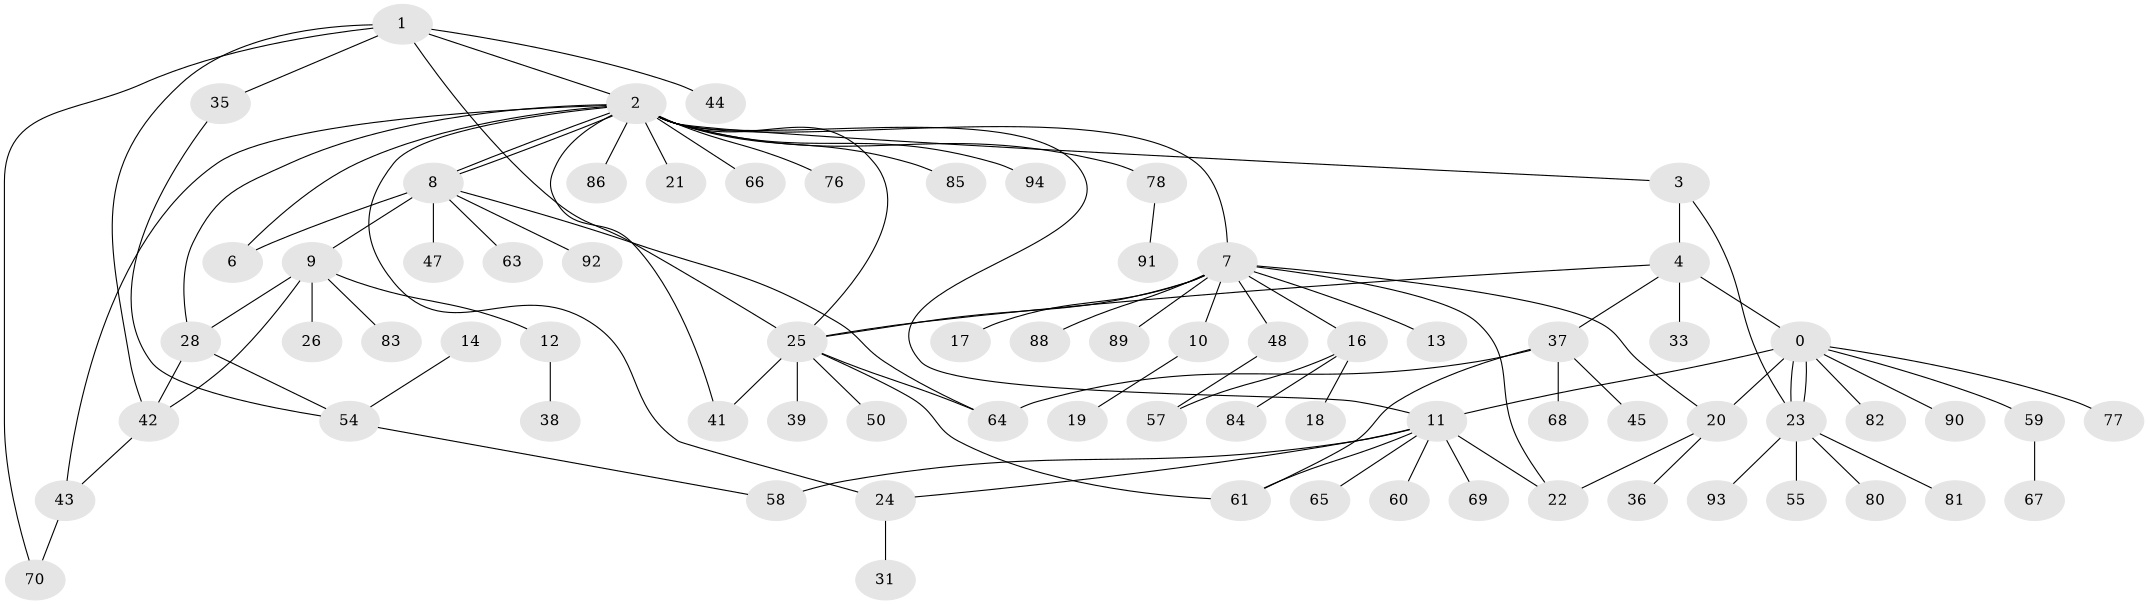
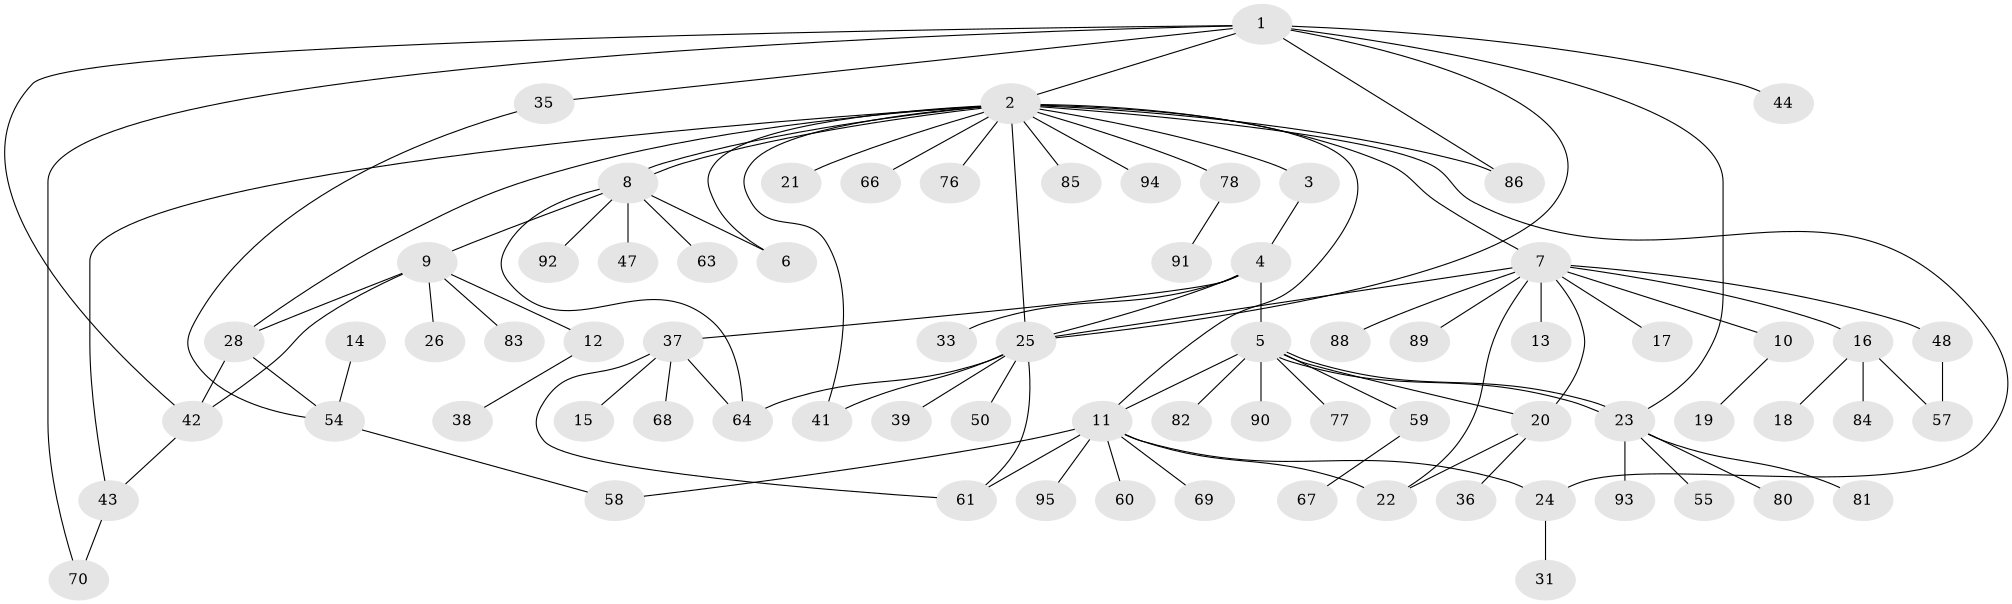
edge "1" -- "86": added
edge "3" -- "23": now "1" -- "23"
node "0": label "0" -> "5"
node "45": label "45" -> "15"
node "65": label "65" -> "95"
